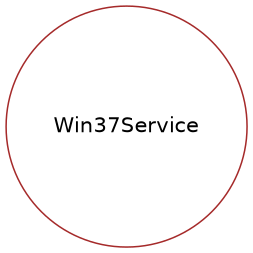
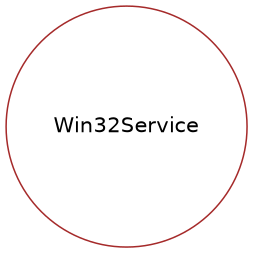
node "Win37Service": label "Win37Service" -> "Win32Service"
